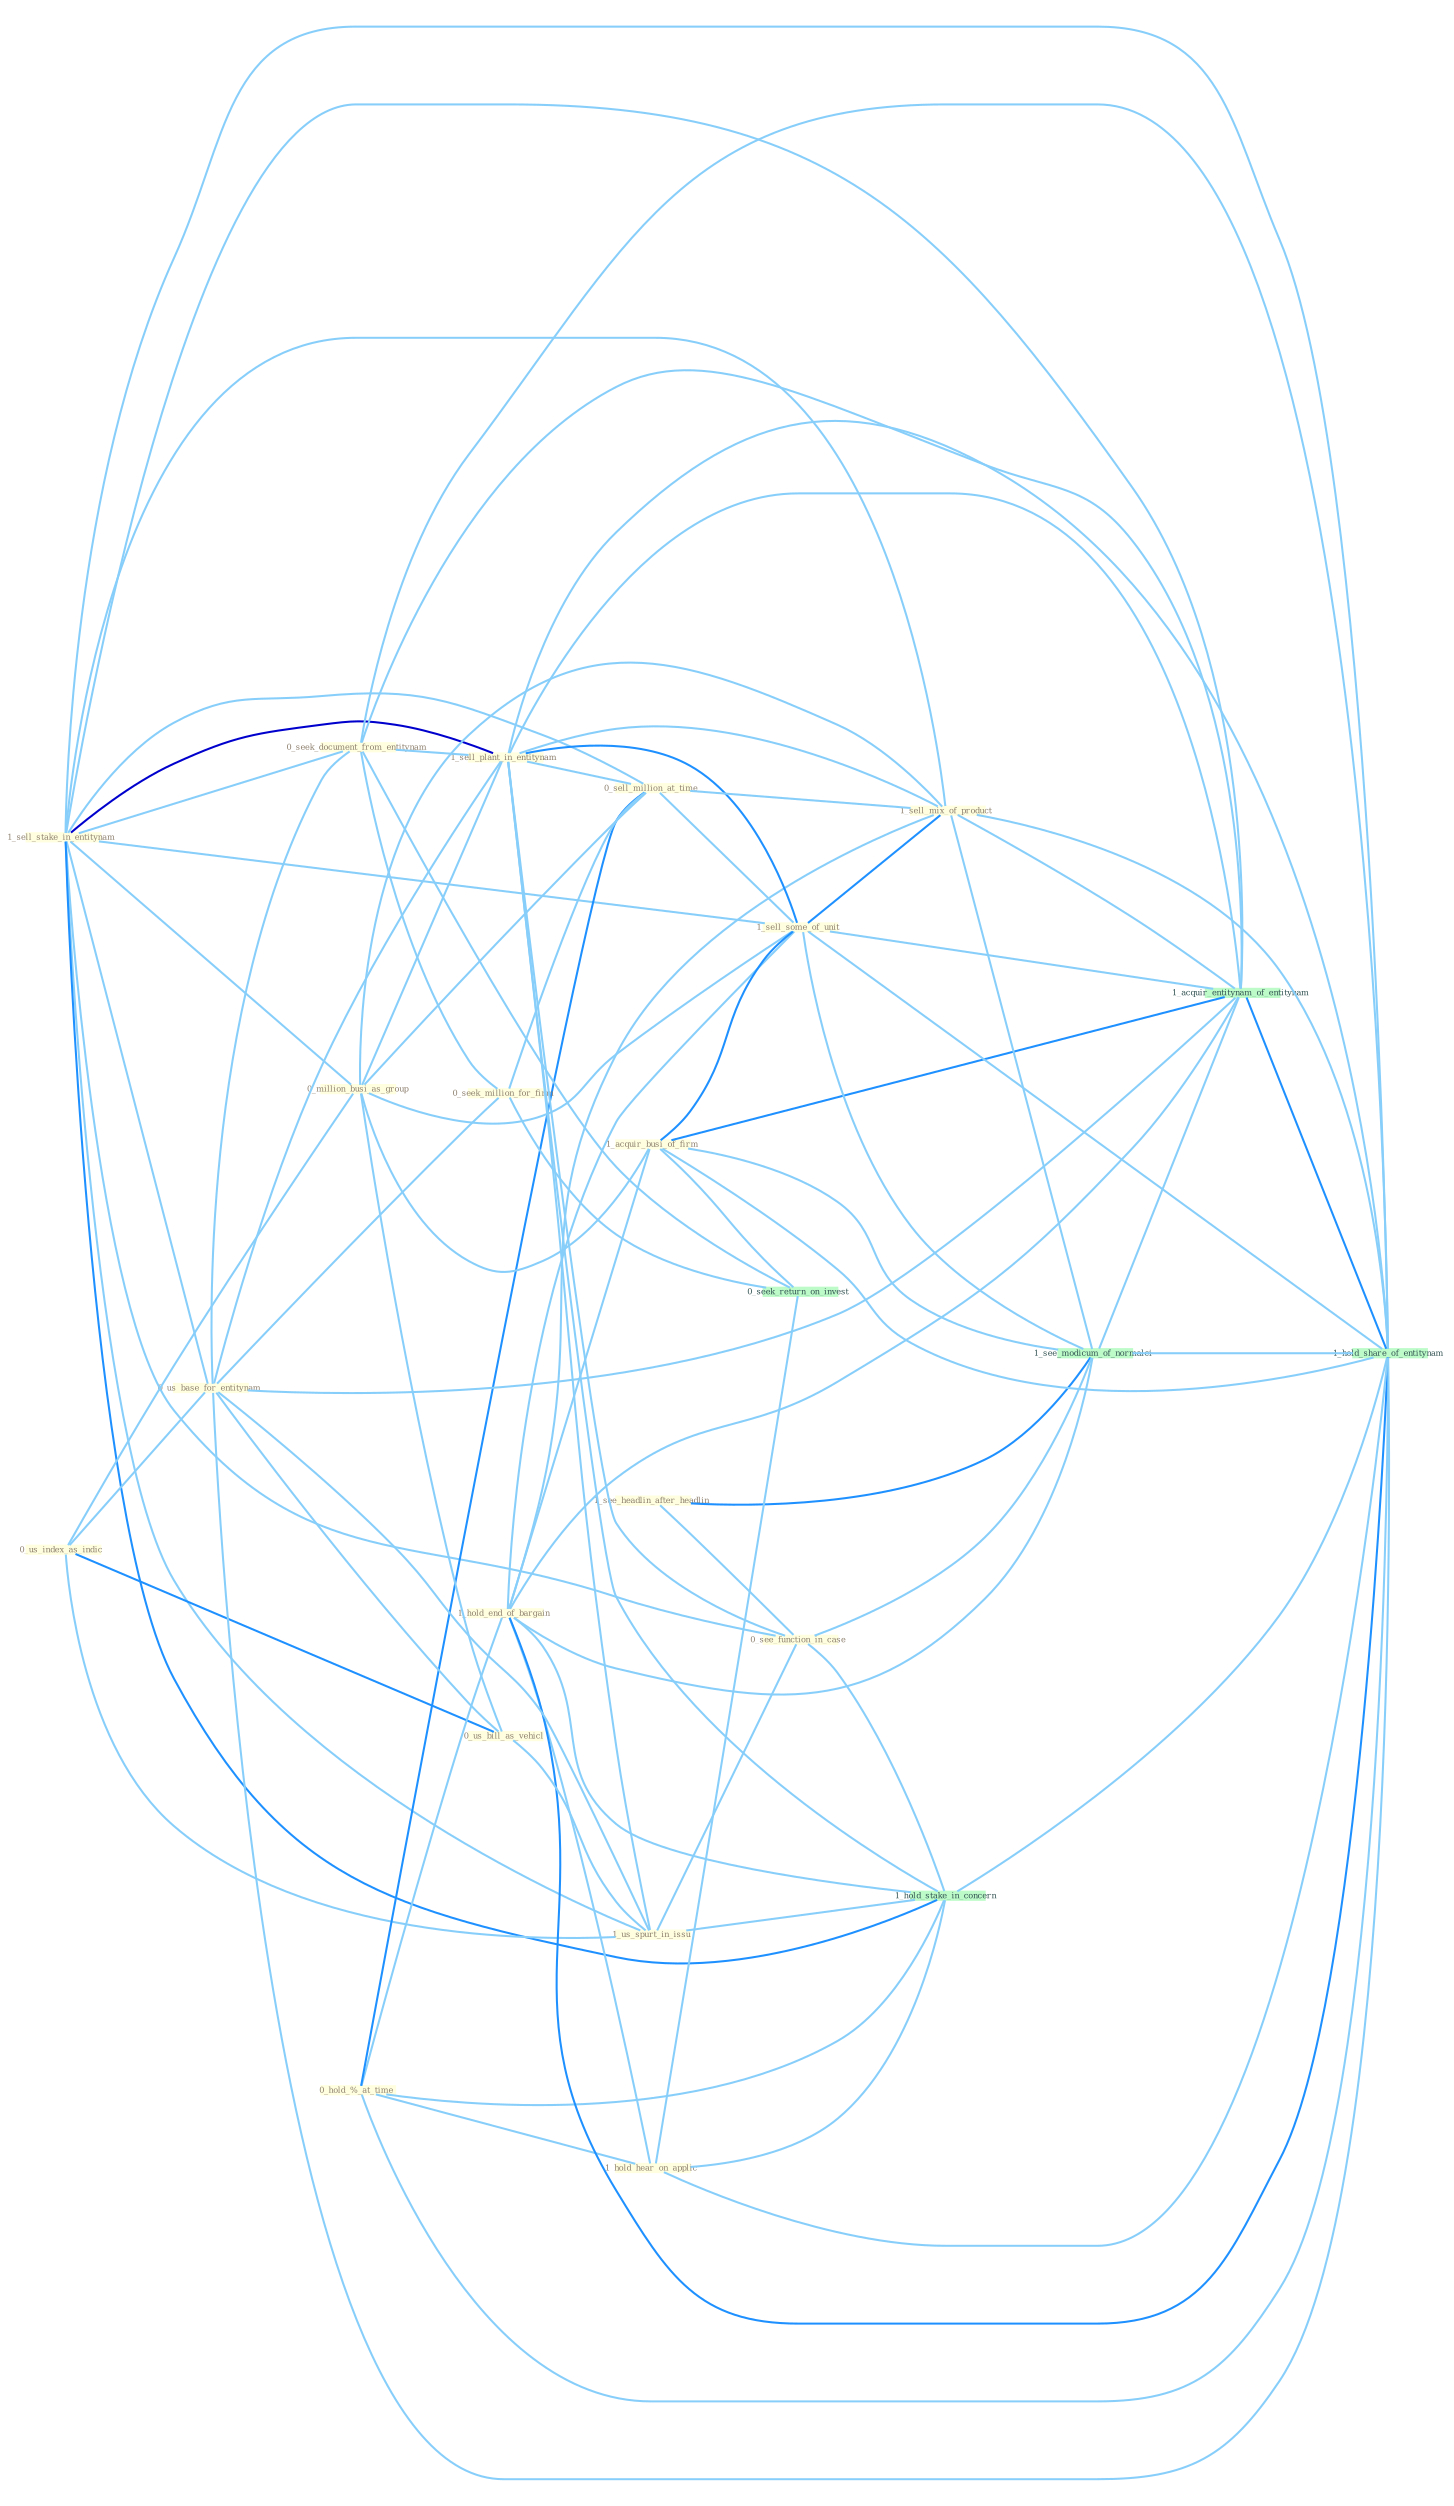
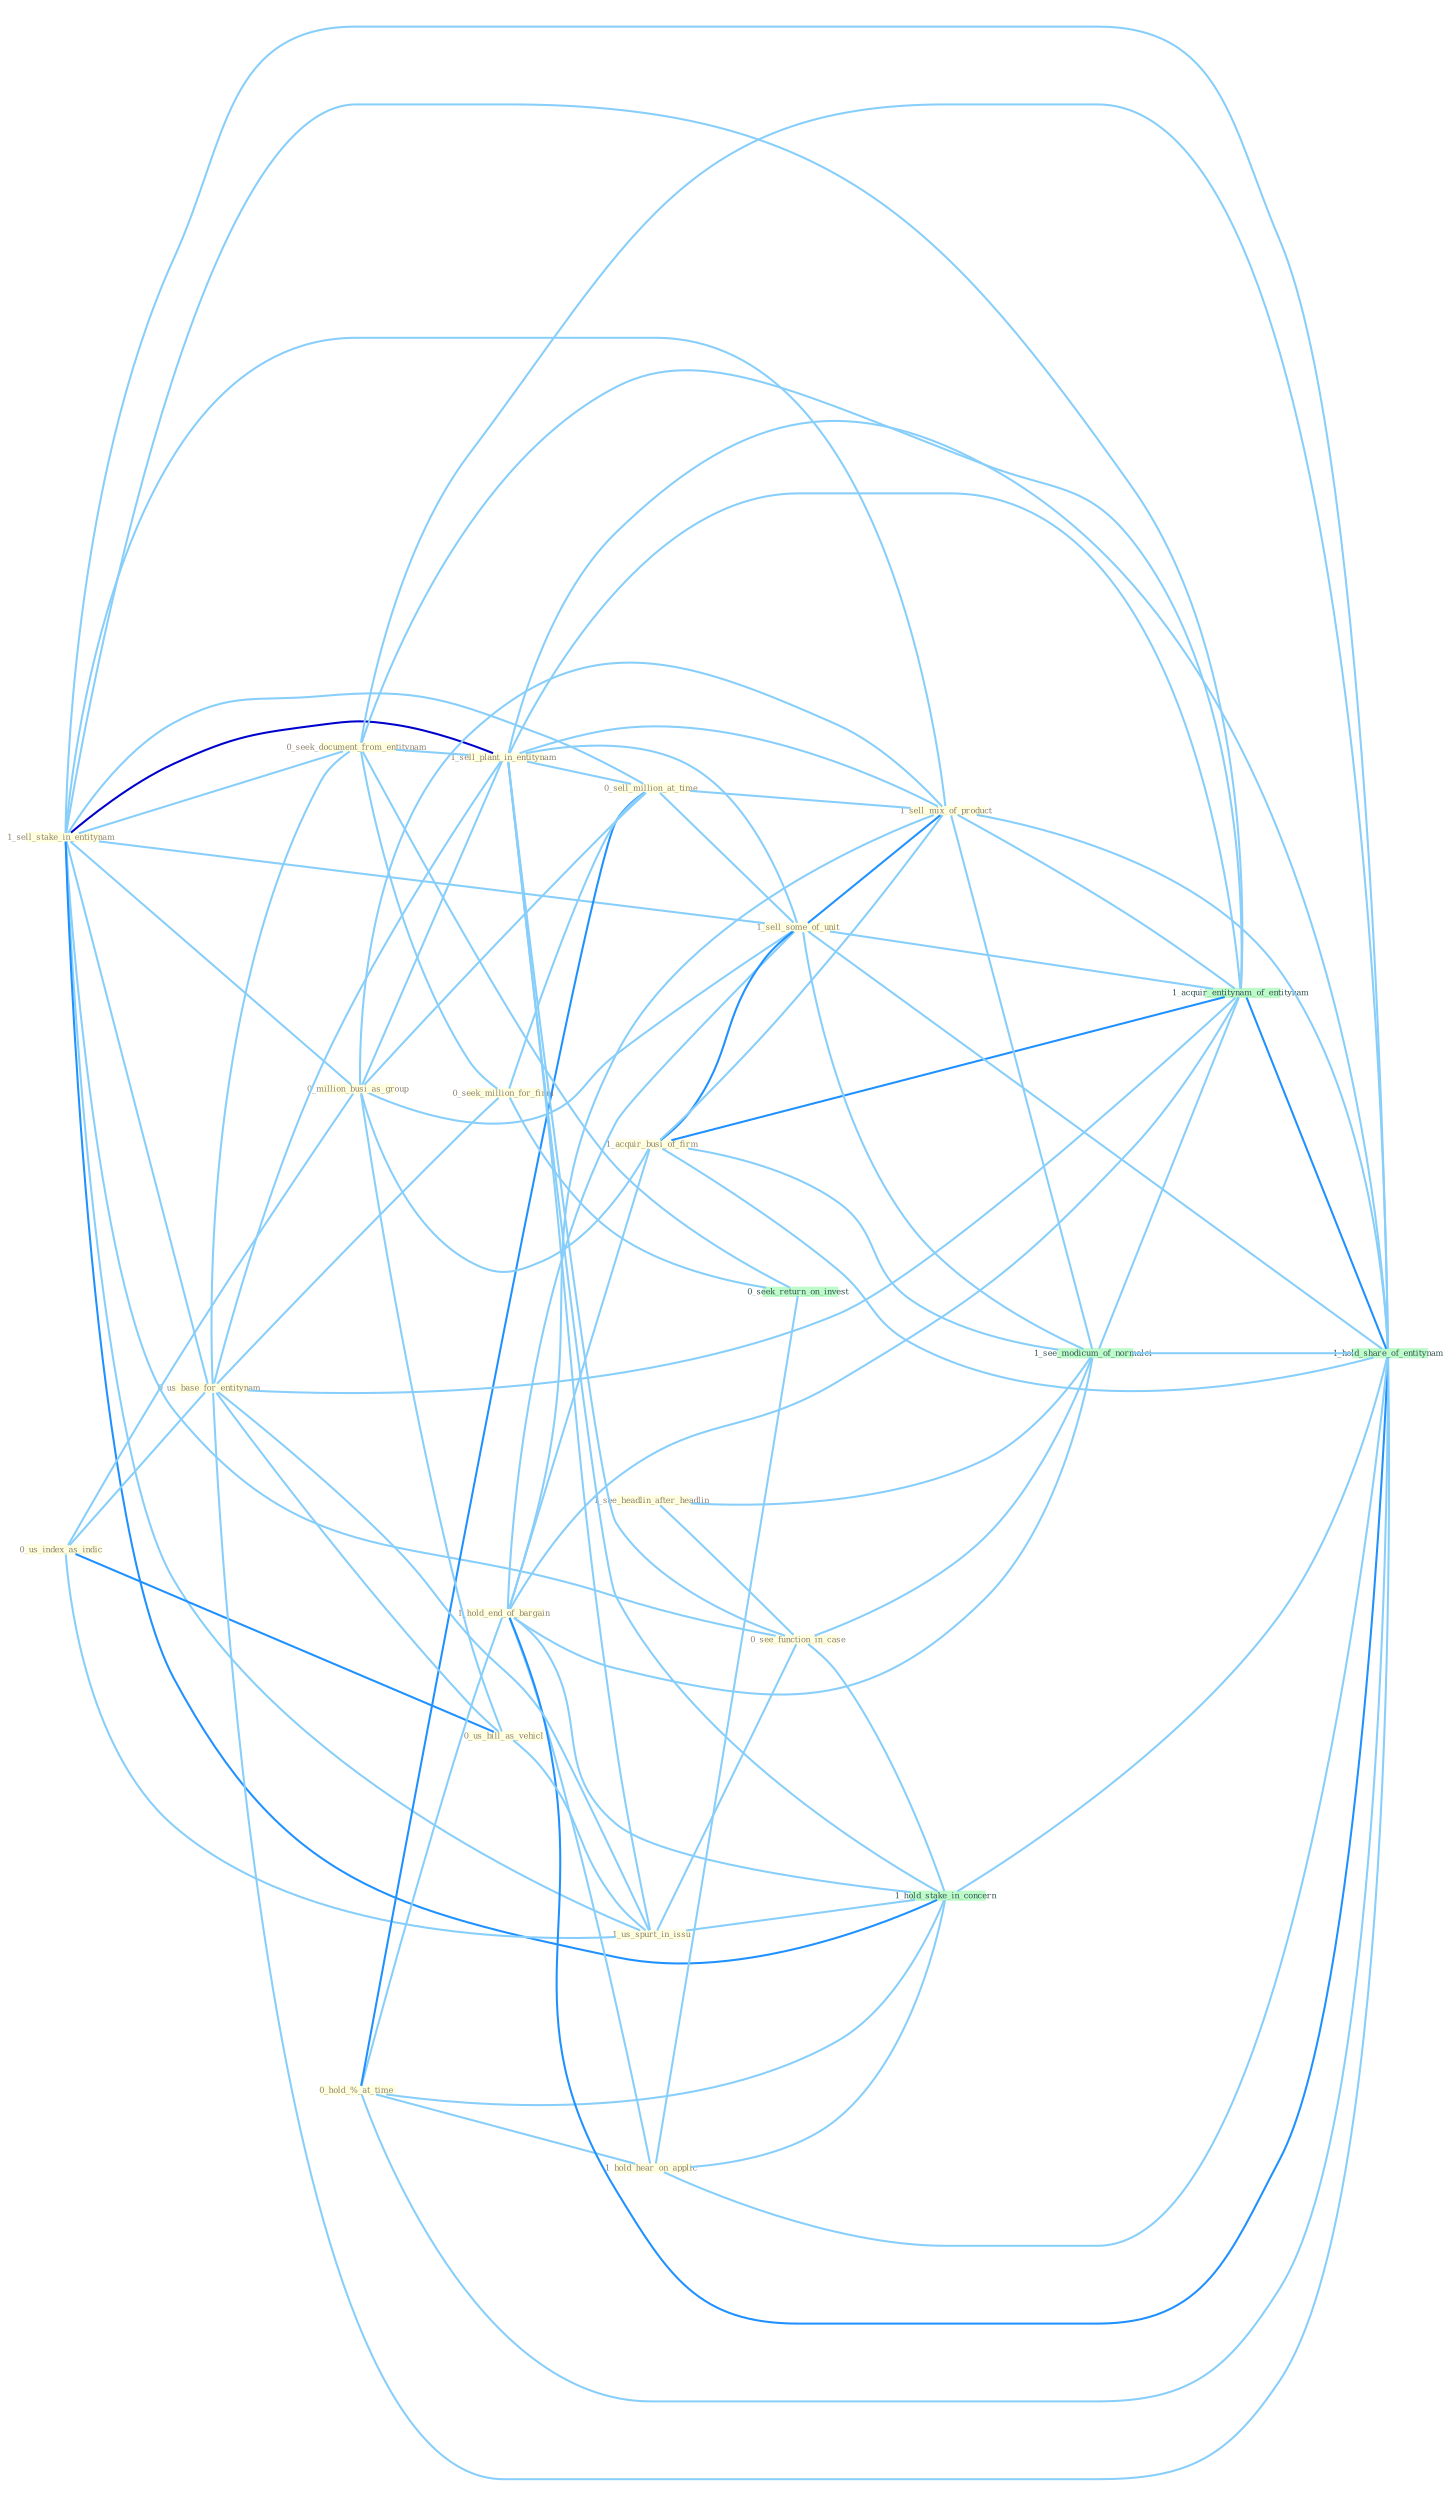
edge "1_sell_plant_in_entitynam" -- "1_sell_some_of_unit": color #1e90ff -> #87cefa
edge "1_acquir_busi_of_firm" -- "0_seek_return_on_invest": now "1_acquir_busi_of_firm" -- "1_sell_mix_of_product"
edge "1_see_modicum_of_normalci" -- "1_see_headlin_after_headlin": color #1e90ff -> #87cefa
